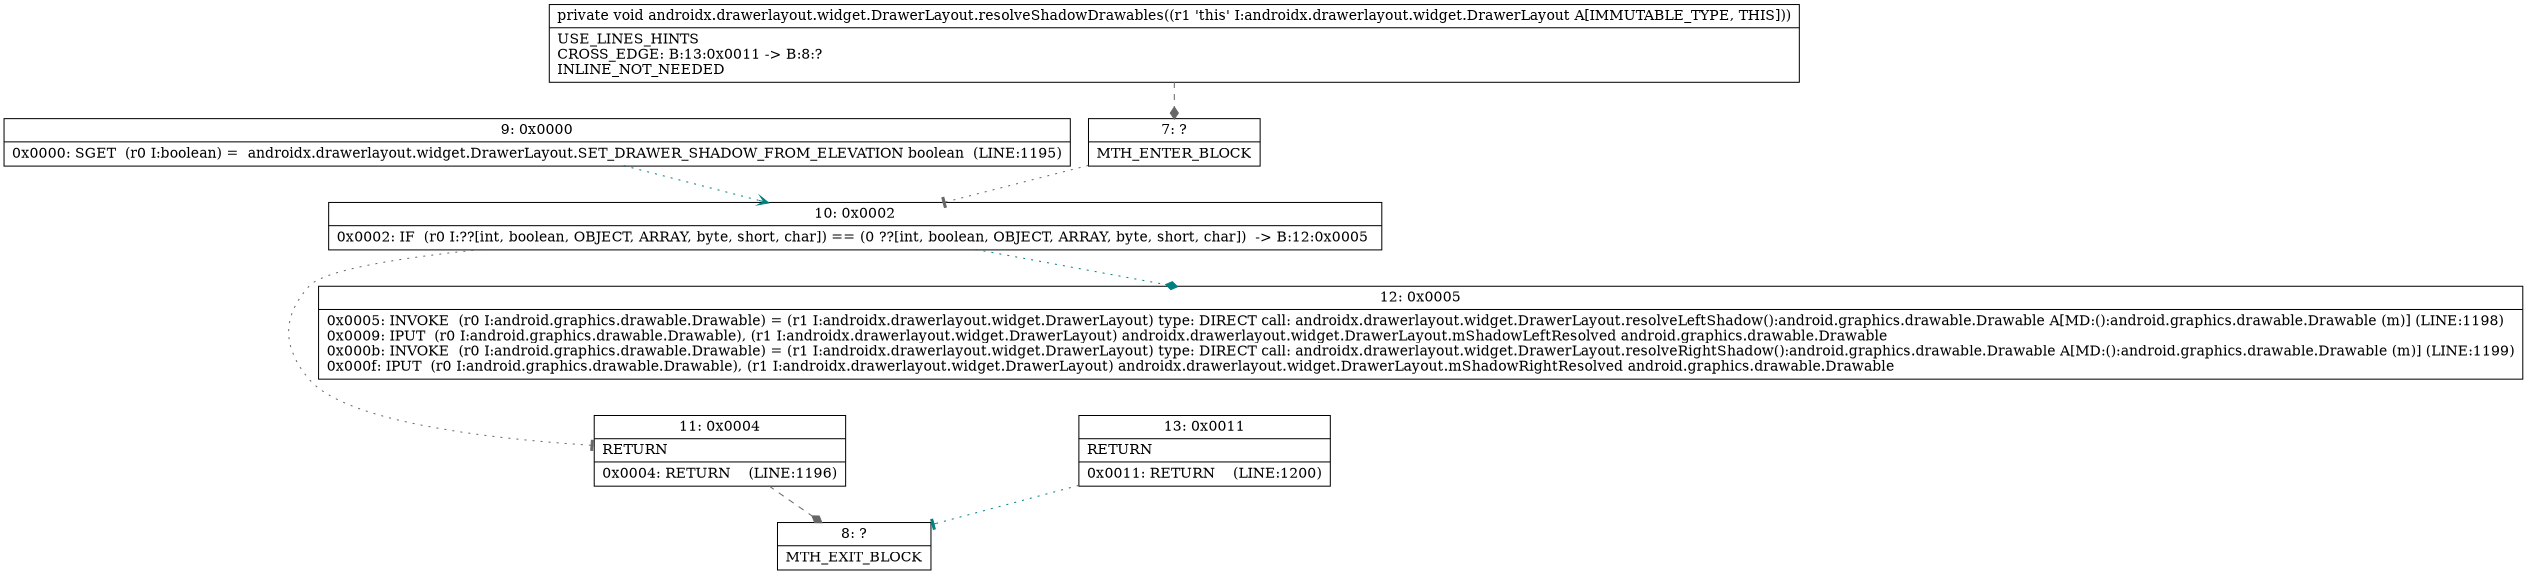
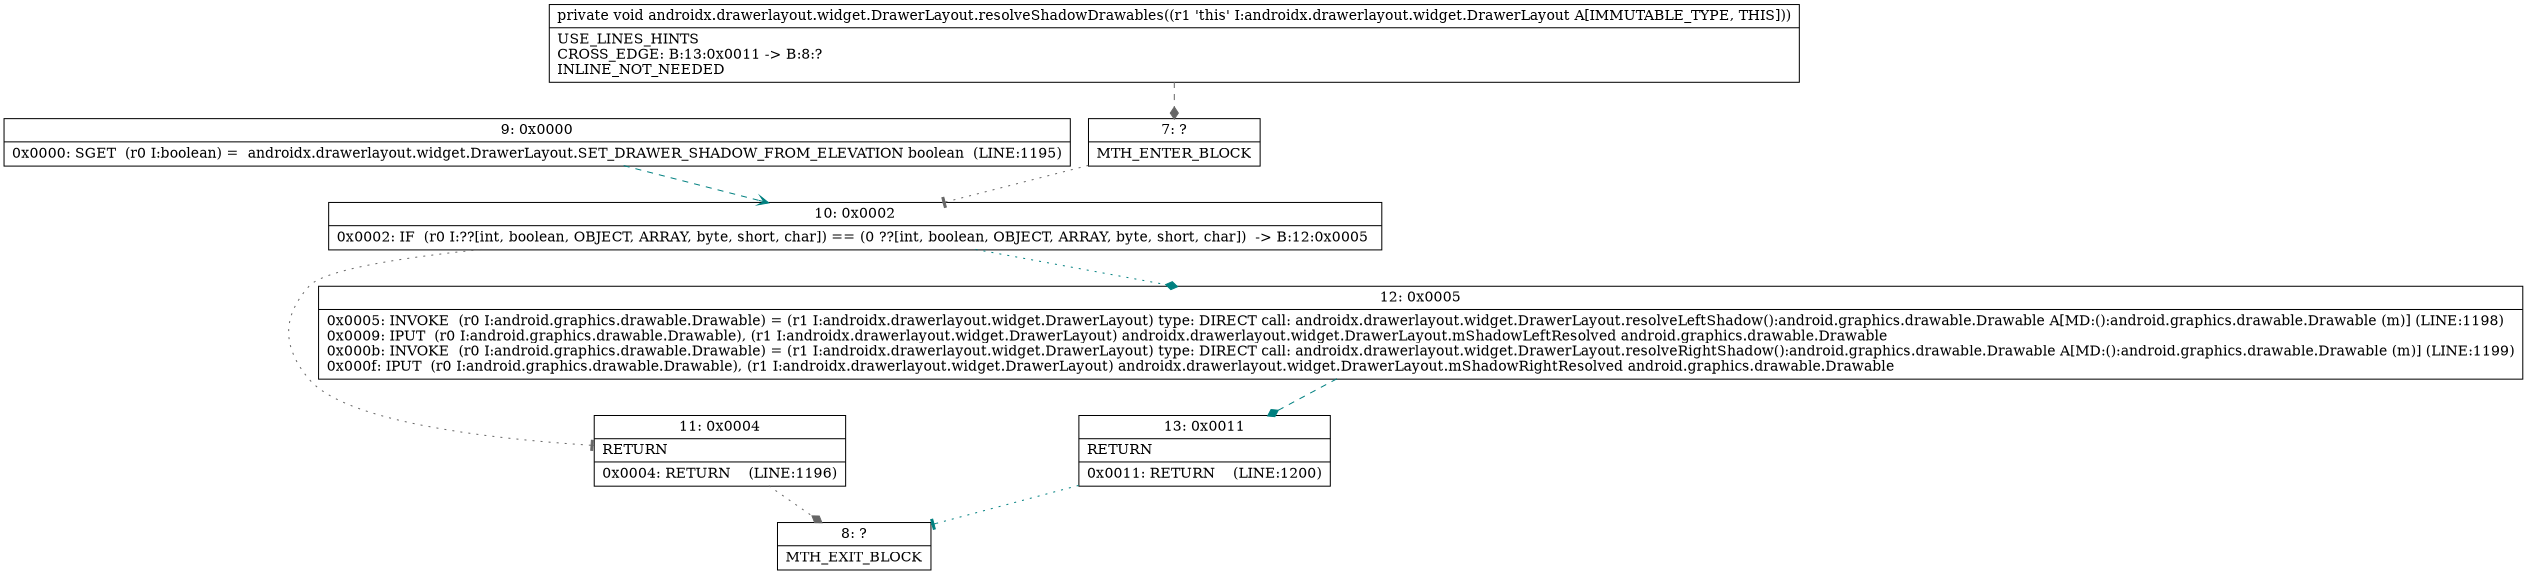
edge "9: 0x0000" -> "10: 0x0002": style dotted -> dashed
edge "12: 0x0005" -> "13: 0x0011": added
edge "11: 0x0004" -> "8: ?": style dashed -> dotted
